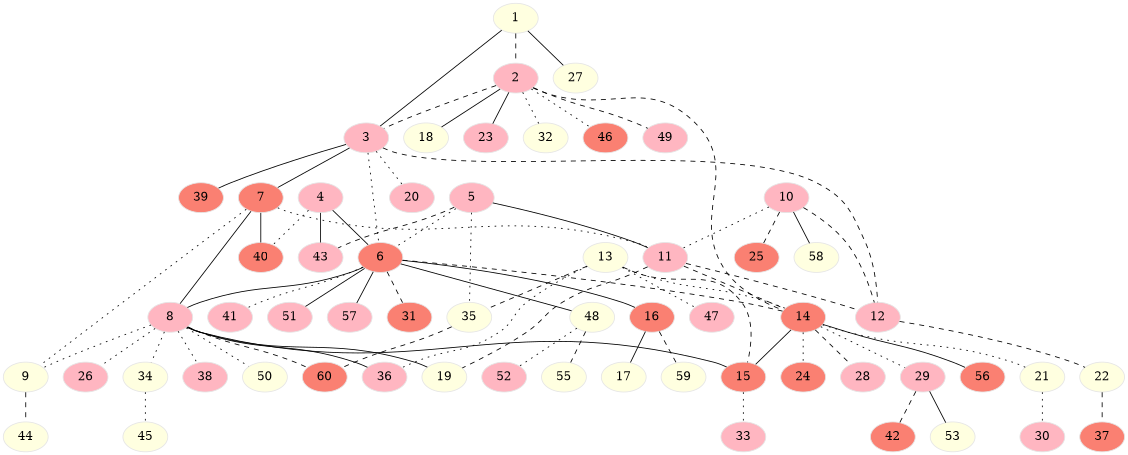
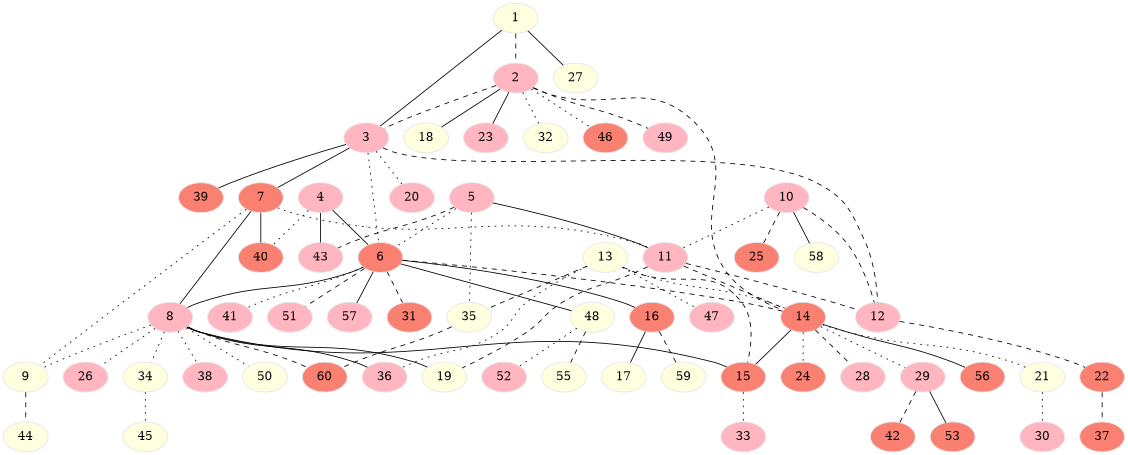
edge "6" -- "51": style solid -> dashed
node "22": fillcolor lightyellow -> salmon
node "53": fillcolor lightyellow -> salmon
